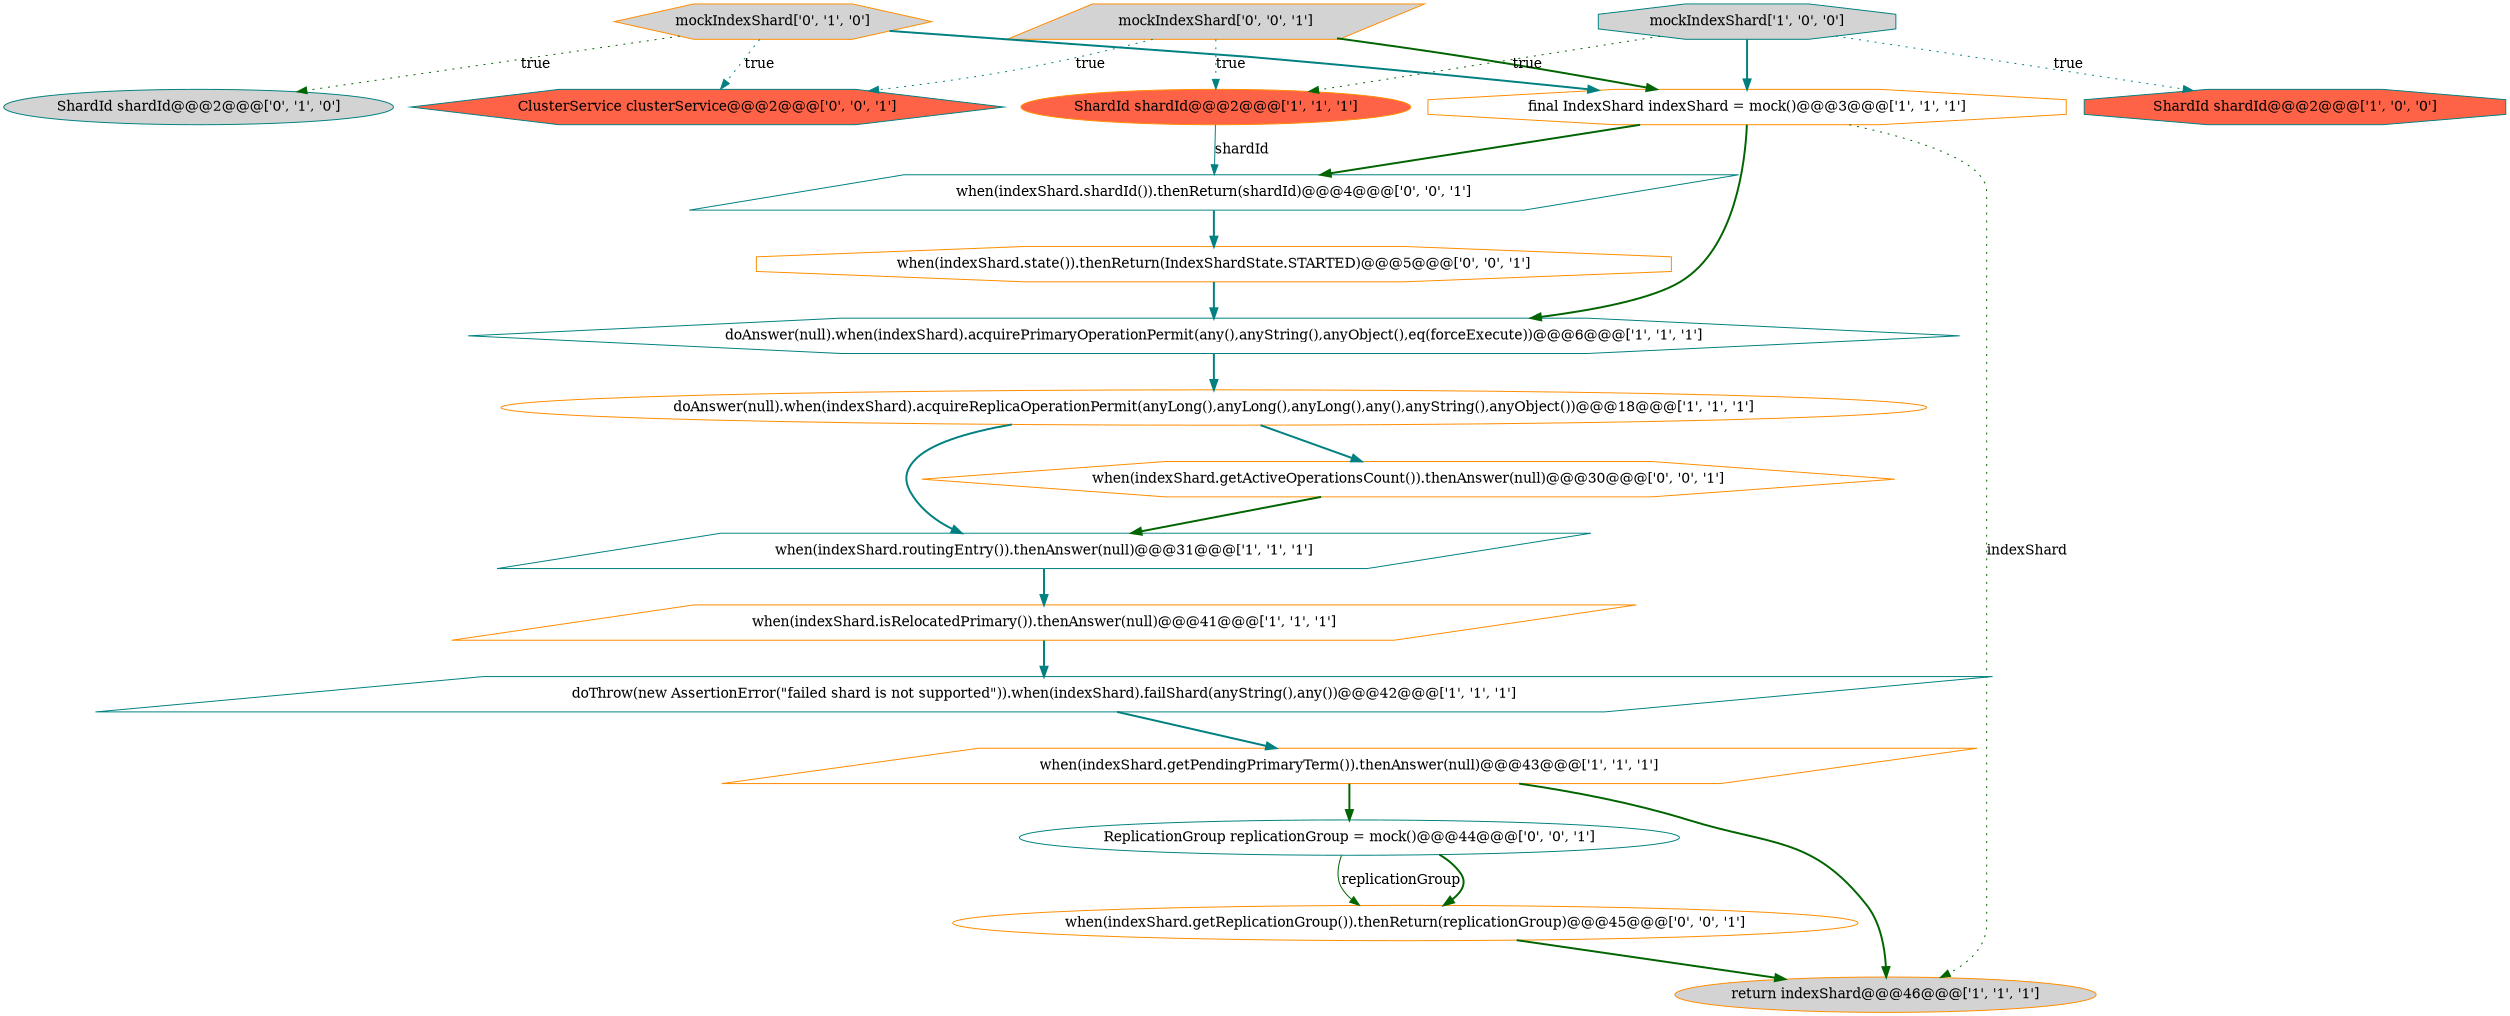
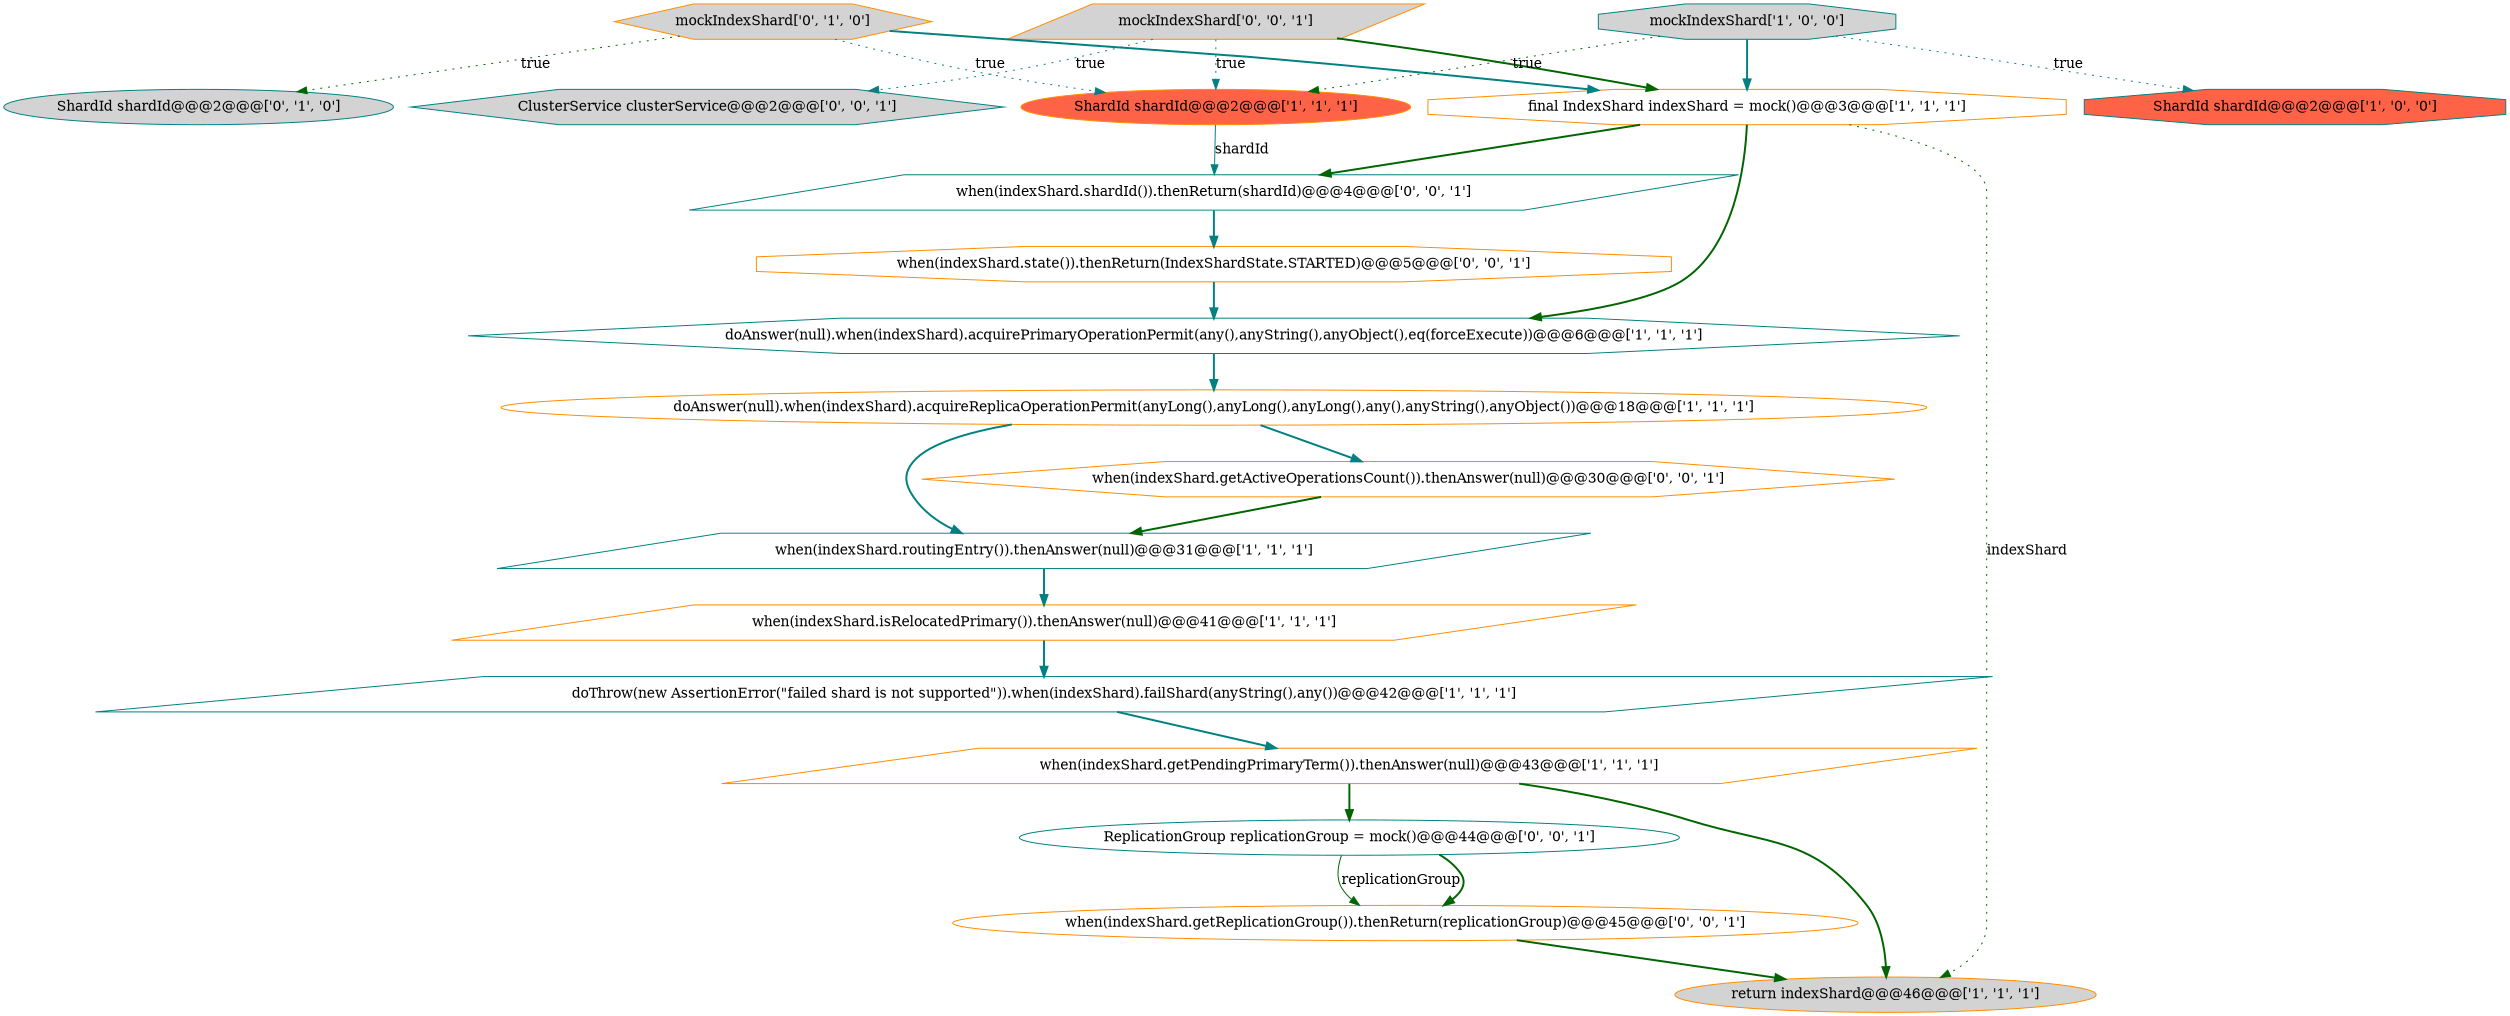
edge "mockIndexShard['0', '1', '0']" -> "ClusterService clusterService@@@2@@@['0', '0', '1']": now "mockIndexShard['0', '1', '0']" -> "ShardId shardId@@@2@@@['1', '1', '1']"
node "ClusterService clusterService@@@2@@@['0', '0', '1']": fillcolor tomato -> lightgray
